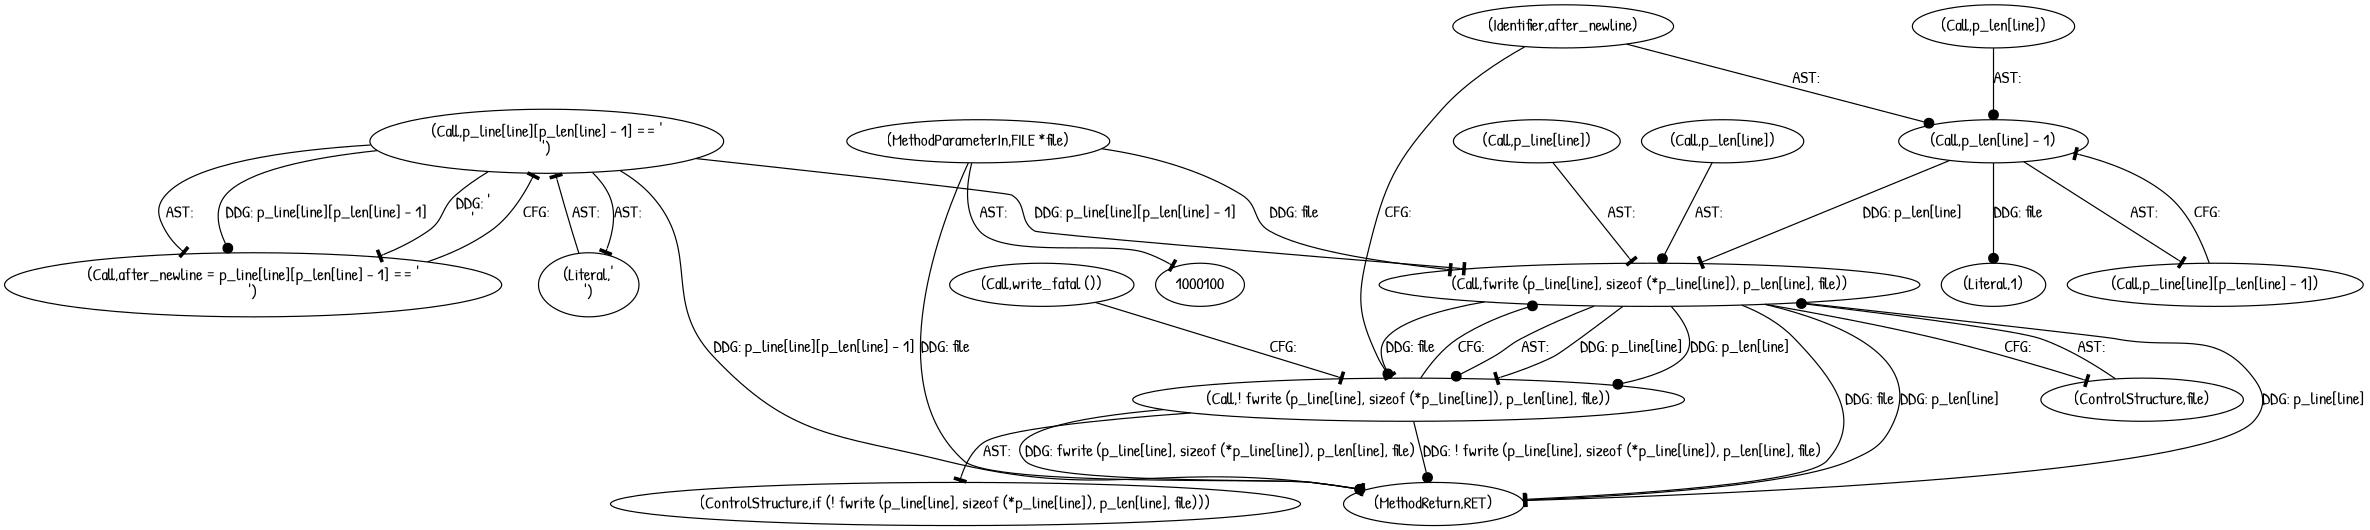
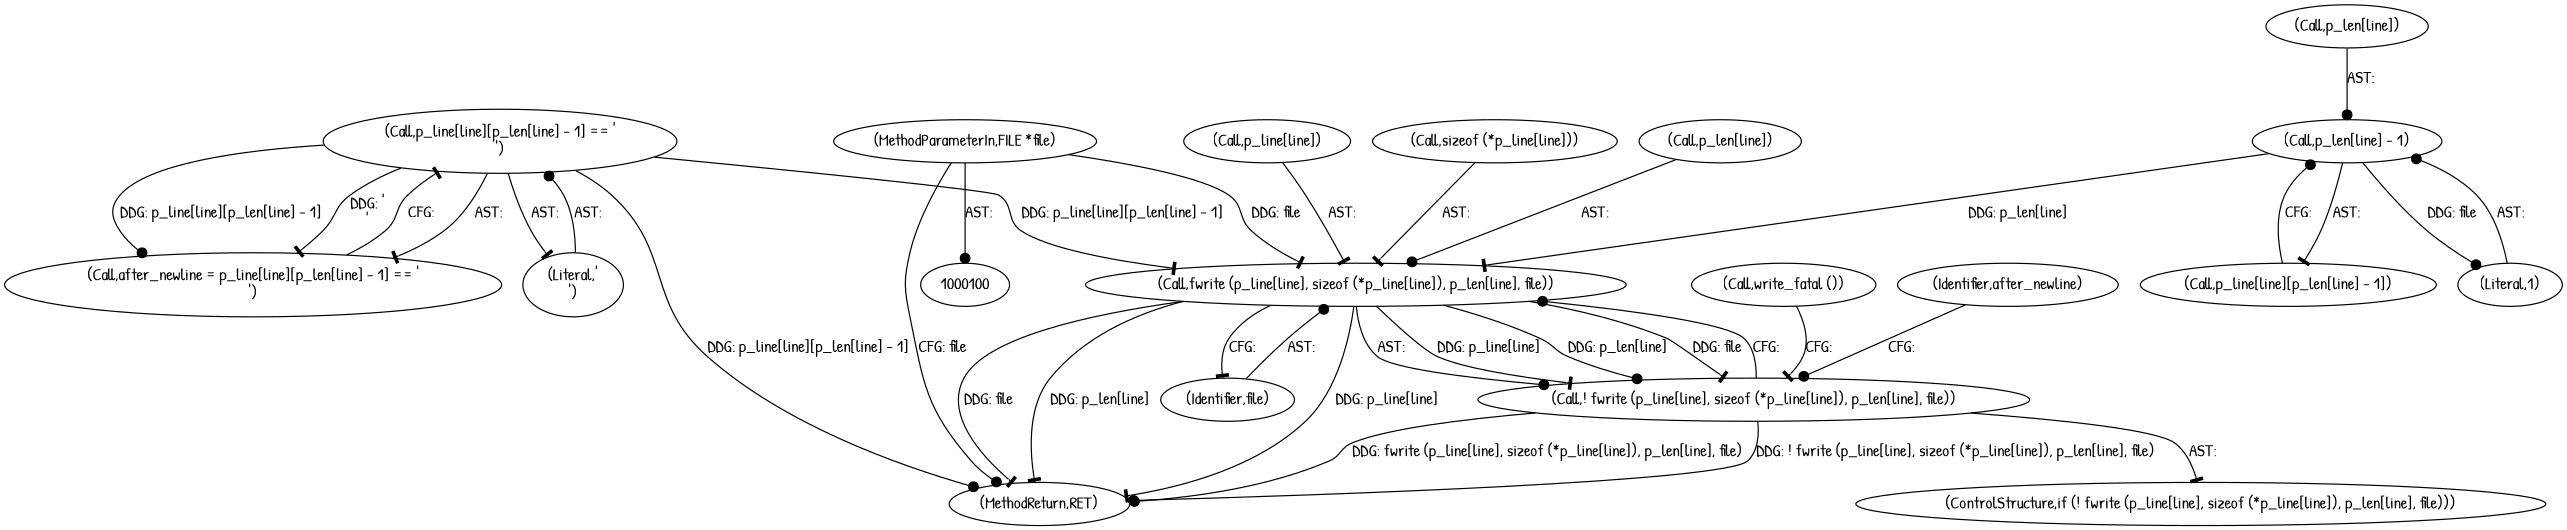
edge "(Identifier,after_newline)" -> "(Call,p_len[line] - 1)": now "(Literal,1)" -> "(Call,p_len[line] - 1)"
node "(Call,sizeof (*p_line[line]))": added
edge "(Call,p_line[line][p_len[line] - 1])" -> "(Call,p_len[line] - 1)": arrowhead tee -> dot
edge "(Literal,' ')" -> "(Call,p_line[line][p_len[line] - 1] == ' ')": arrowhead tee -> dot
edge "(MethodParameterIn,FILE *file)" -> "1000100": arrowhead tee -> dot
edge "(MethodParameterIn,FILE *file)" -> "(MethodReturn,RET)": label "DDG: file" -> "CFG: file"
node "(ControlStructure,file)": label "(ControlStructure,file)" -> "(Identifier,file)"
edge "(Call,p_line[line][p_len[line] - 1] == ' ')" -> "(MethodReturn,RET)": arrowhead tee -> dot
